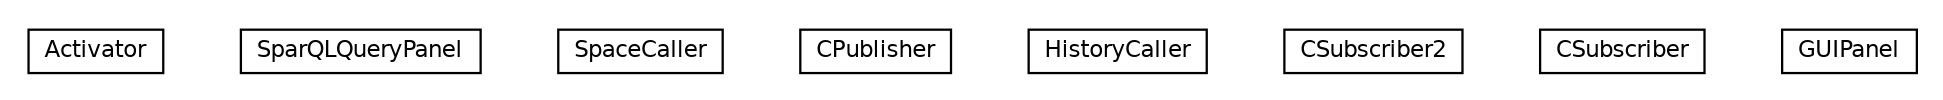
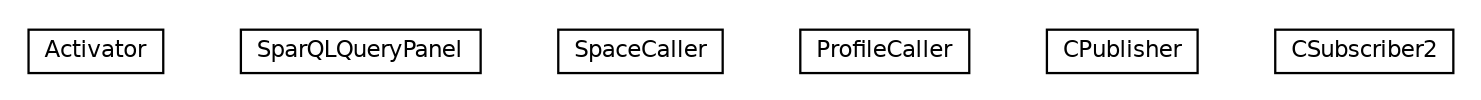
node "ProfileCaller": added
node "HistoryCaller": removed
node "CSubscriber": removed
node "GUIPanel": removed
